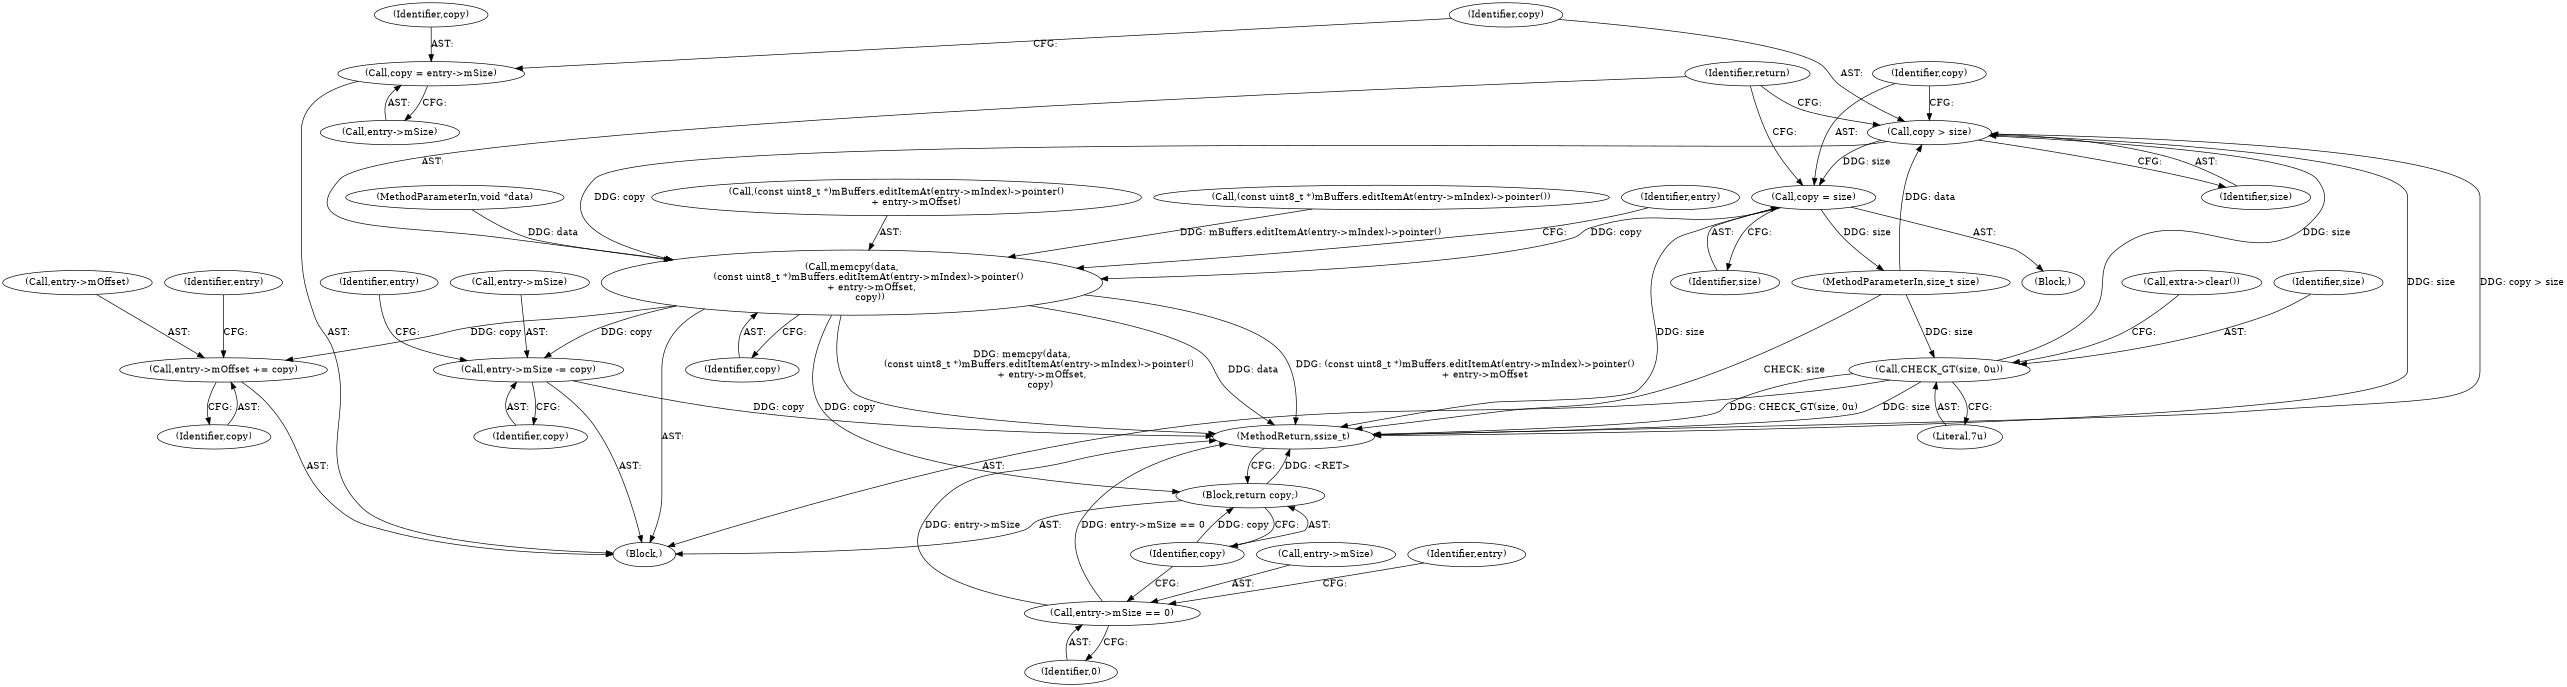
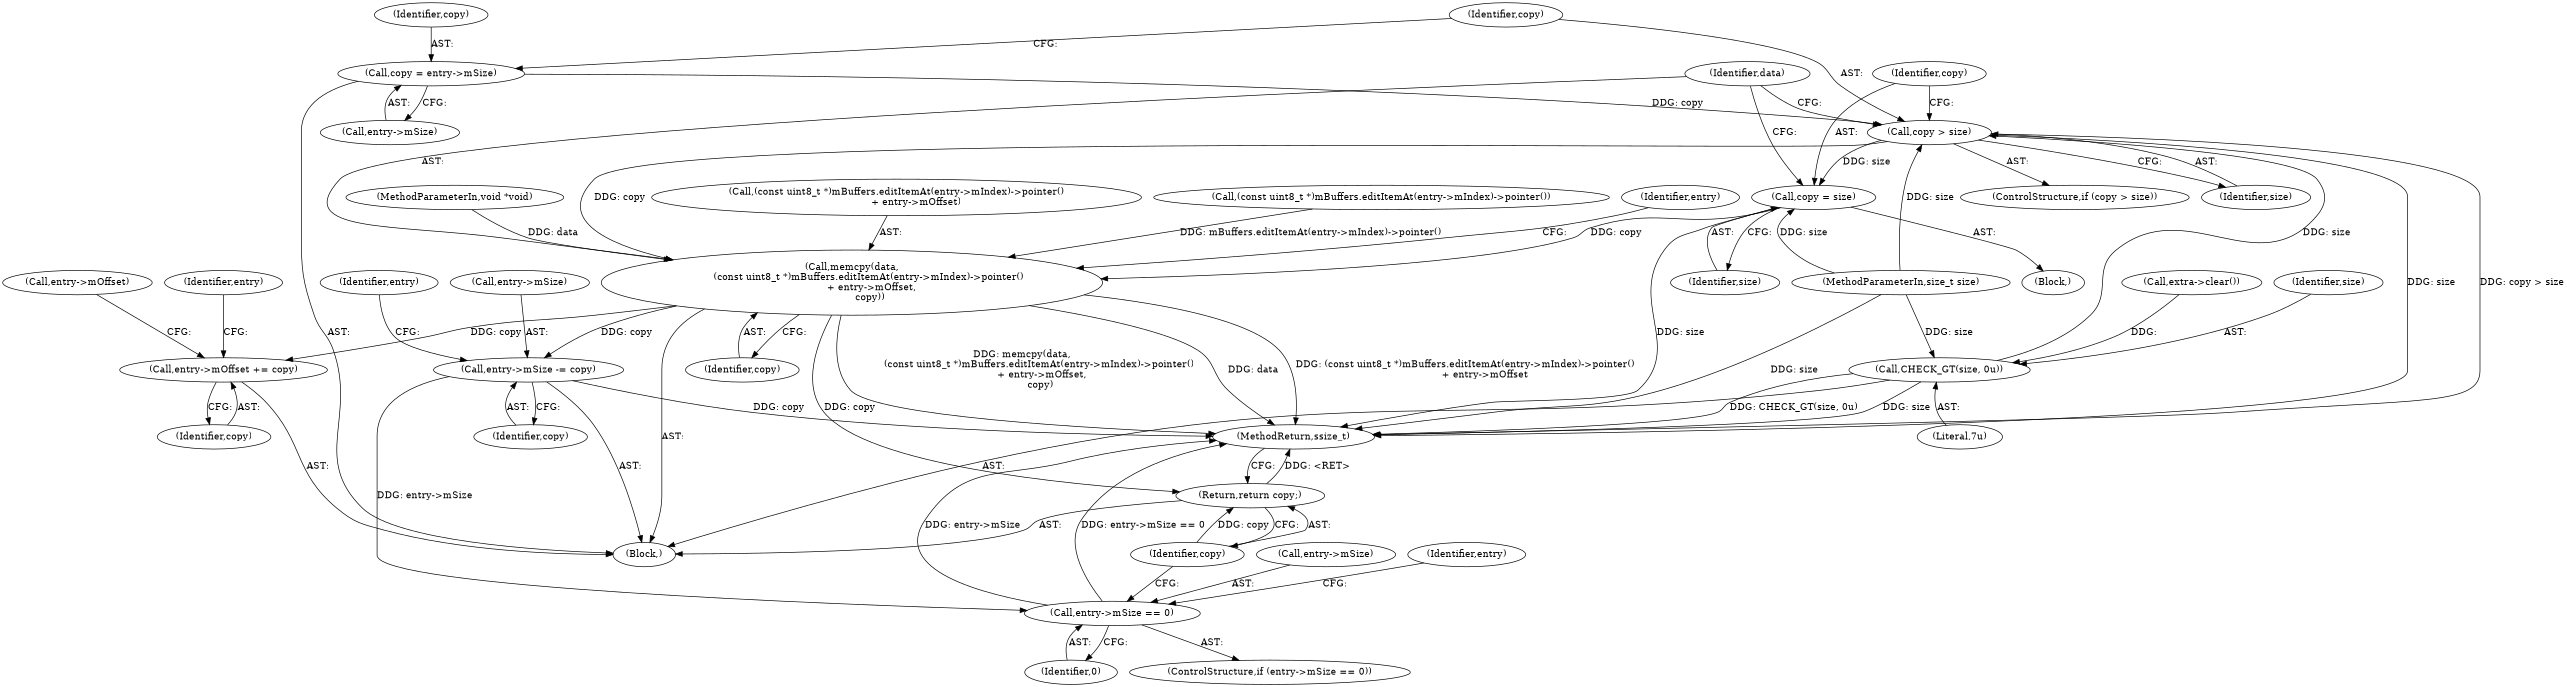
node "(Identifier,return)": label "(Identifier,return)" -> "(Identifier,data)"
edge "(Call,copy = entry->mSize)" -> "(Call,copy > size)": added, label "DDG: copy"
node "(MethodParameterIn,void *data)": label "(MethodParameterIn,void *data)" -> "(MethodParameterIn,void *void)"
edge "(MethodParameterIn,size_t size)" -> "(Call,copy > size)": label "DDG: data" -> "DDG: size"
node "(ControlStructure,if (copy > size))": added
edge "(Call,copy = size)" -> "(MethodParameterIn,size_t size)": reversed
edge "(Call,entry->mOffset)" -> "(Call,entry->mOffset += copy)": label "AST: " -> "CFG: "
edge "(Call,extra->clear())" -> "(Call,CHECK_GT(size, 0u))": label "CFG: " -> "DDG: "
edge "(MethodParameterIn,size_t size)" -> "(MethodReturn,ssize_t)": label "CHECK: size" -> "DDG: size"
edge "(Call,CHECK_GT(size, 0u))" -> "(Literal,7u)": removed, label "CFG:"
node "(Block,return copy;)": label "(Block,return copy;)" -> "(Return,return copy;)"
edge "(Call,entry->mSize -= copy)" -> "(Call,entry->mSize == 0)": added, label "DDG: entry->mSize"
node "(ControlStructure,if (entry->mSize == 0))": added
